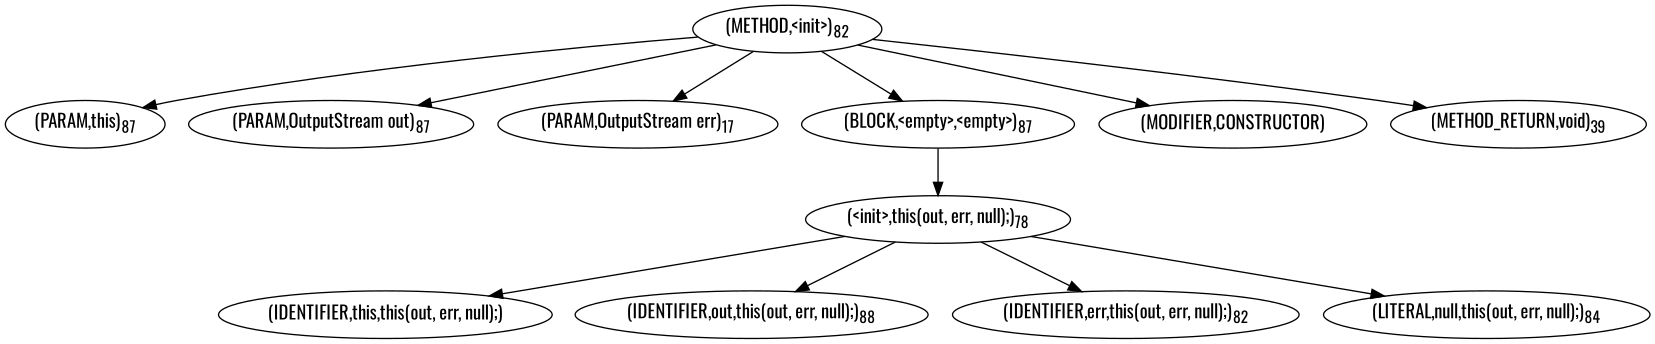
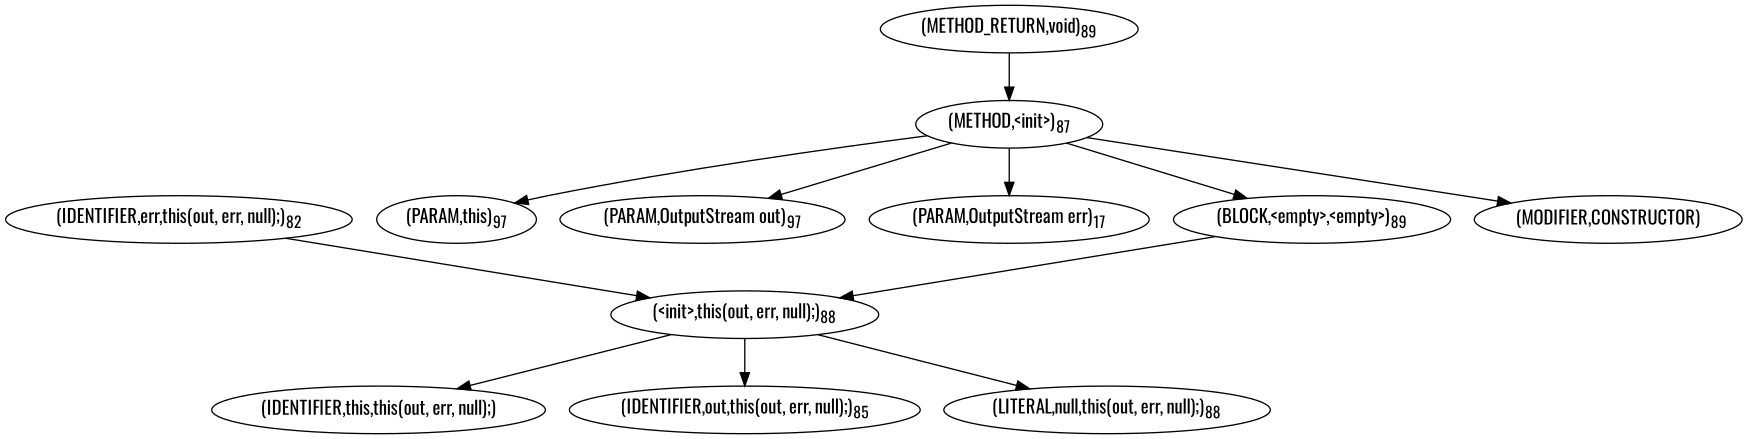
node "(METHOD,<init>)": text "82" -> "87"
edge "(METHOD,<init>)" -> "(METHOD_RETURN,void)": reversed
node "(PARAM,this)": text "87" -> "97"
node "(PARAM,OutputStream out)": text "87" -> "97"
node "(BLOCK,<empty>,<empty>)": text "87" -> "89"
node "(METHOD_RETURN,void)": text "39" -> "89"
node "(<init>,this(out, err, null);)": text "78" -> "88"
edge "(<init>,this(out, err, null);)" -> "(IDENTIFIER,err,this(out, err, null);)": reversed
node "(IDENTIFIER,out,this(out, err, null);)": text "88" -> "85"
node "(LITERAL,null,this(out, err, null);)": text "84" -> "88"
